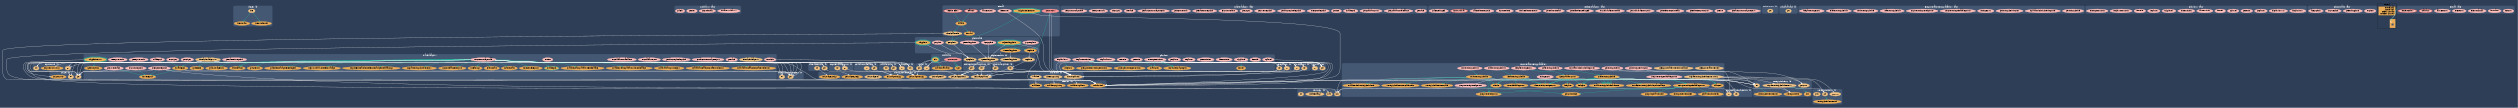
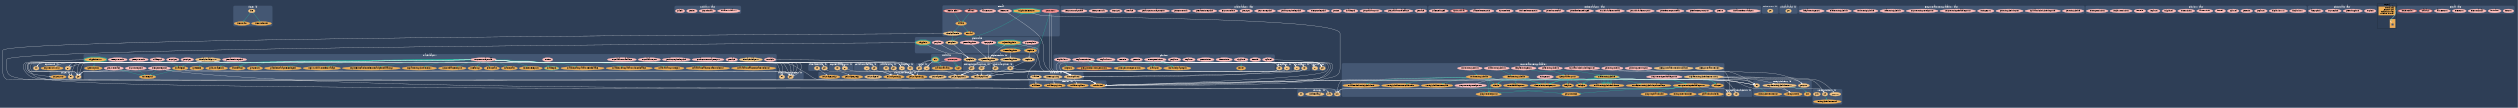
node "getLastConsensusLayerReport1": label "getLastConsensusLayerReport1" -> "initializeRedeemManagerV1"
node "Internal Call": text "Undefined Contract" -> "Undefined Internal"
node "AttemptToRemoveDenyPermission": color #edad56 -> brown
node "_createVestingSchedule": color #edad56 -> #1bc6a6
